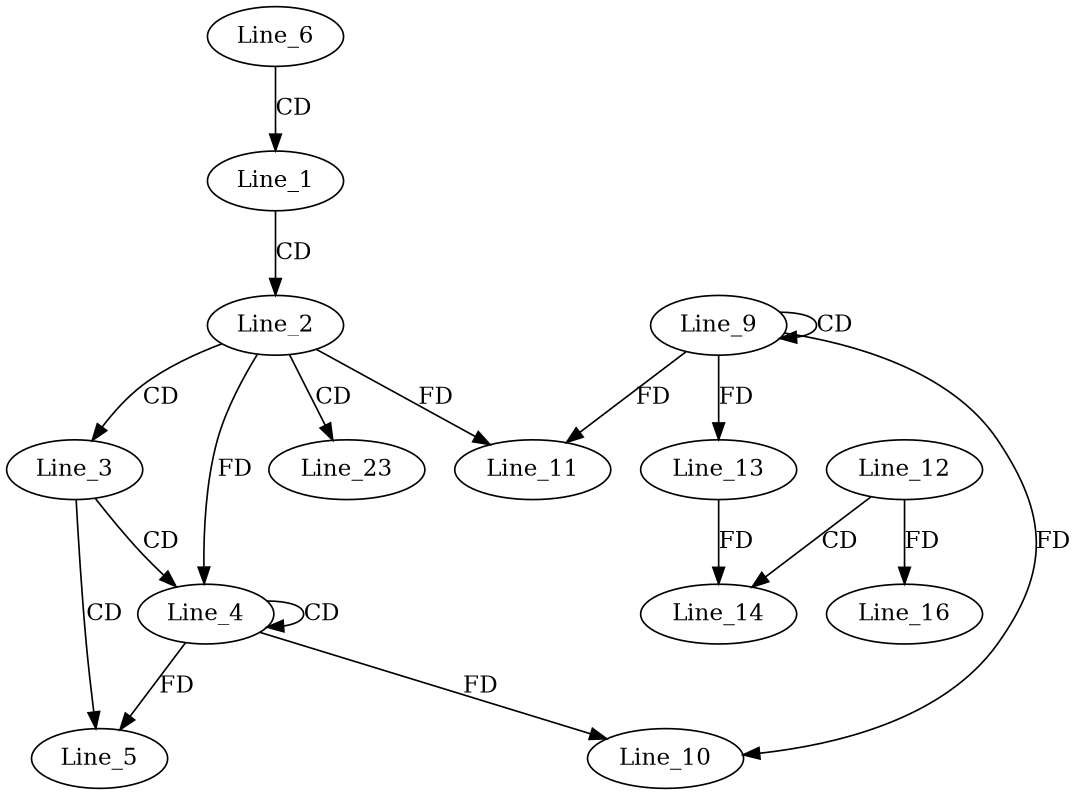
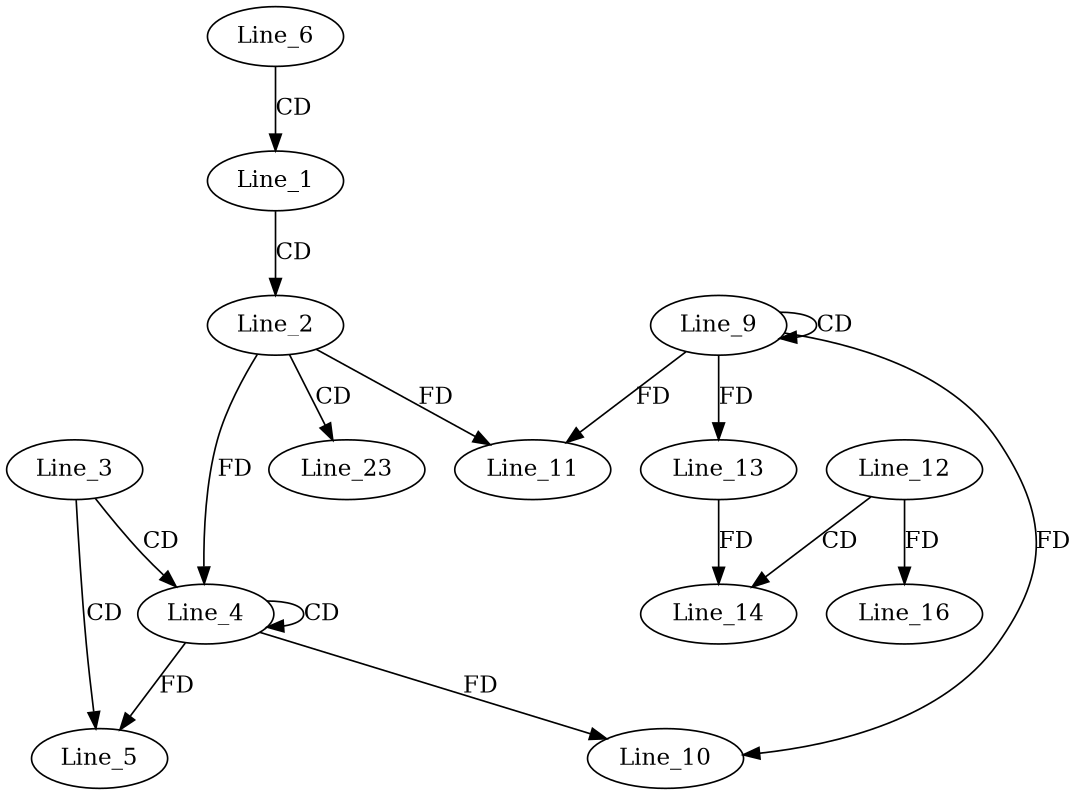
edge "Line_2" -> "Line_3": removed, label "CD"
